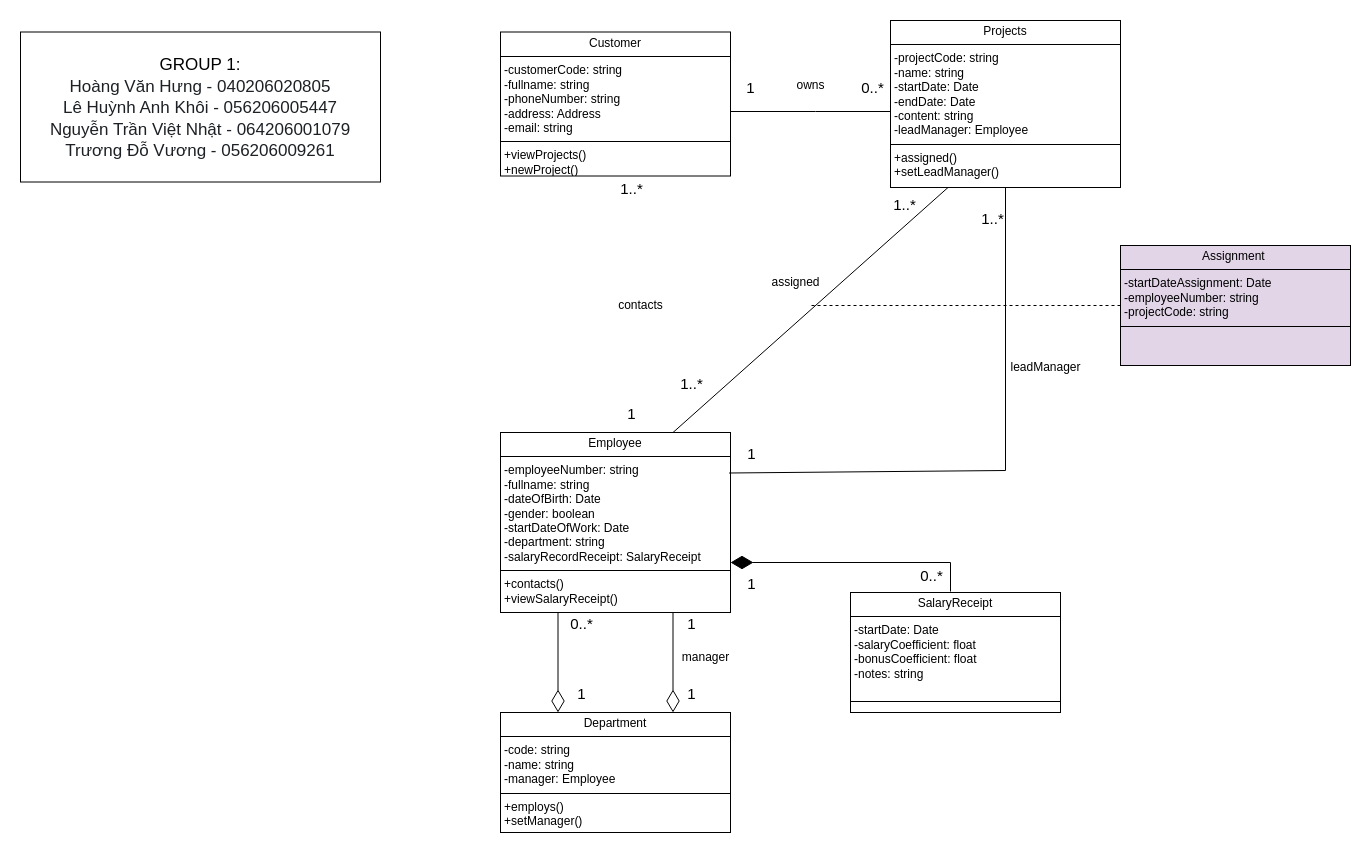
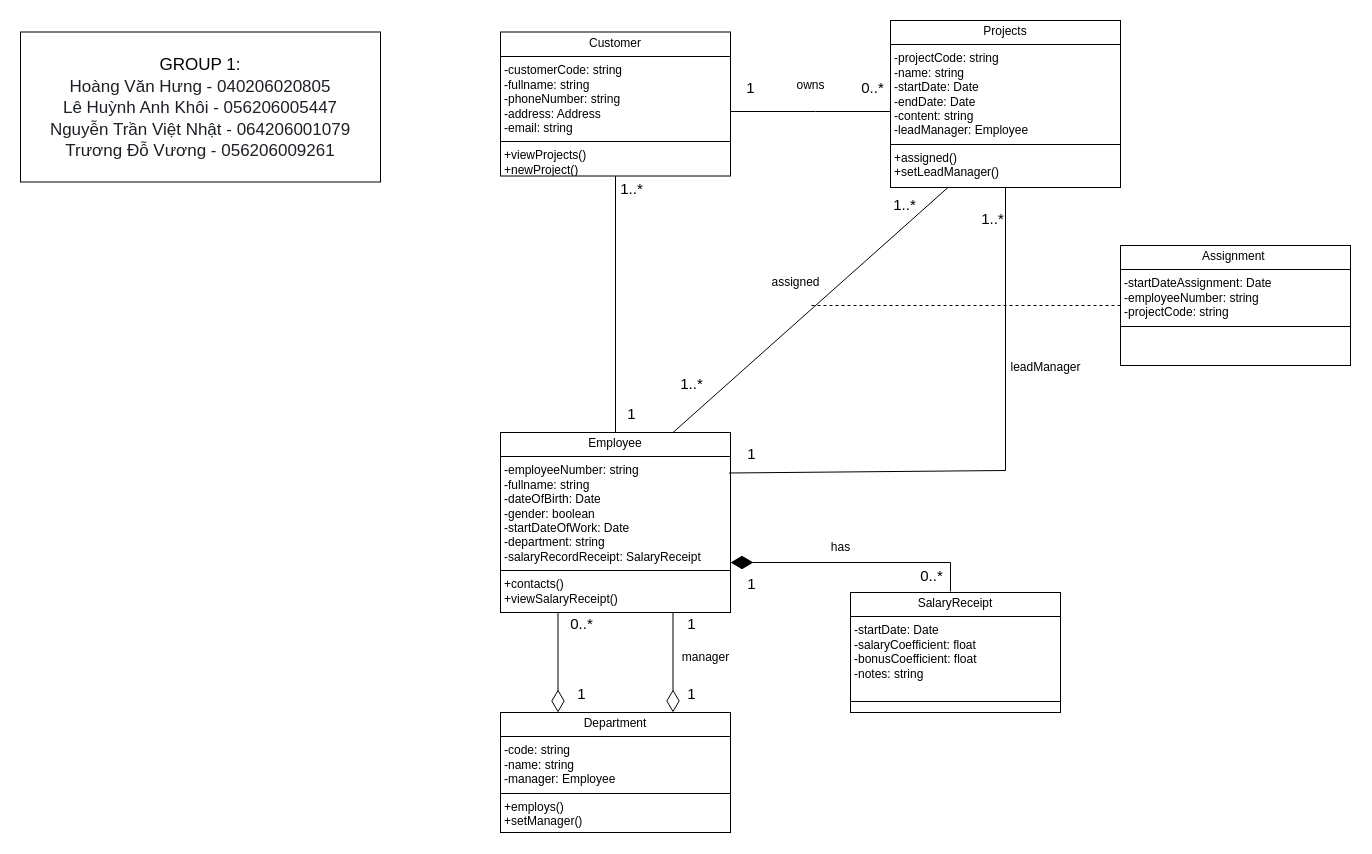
edge "Customer -customerCode: string -fullname: string -phoneNumber: string -address: Address -email: string +viewProjects() +newProject()" -- "Employee -employeeNumber: string -fullname: string -dateOfBirth: Date -gender: boolean -startDateOfWork: Date -department: string -salaryRecordReceipt: SalaryReceipt +contacts() +viewSalaryReceipt()": added
node "contacts": removed
node "Assignment -startDateAssignment: Date -employeeNumber: string -projectCode: string": fillcolor #e1d5e7 -> #ffffff
node "has": added
